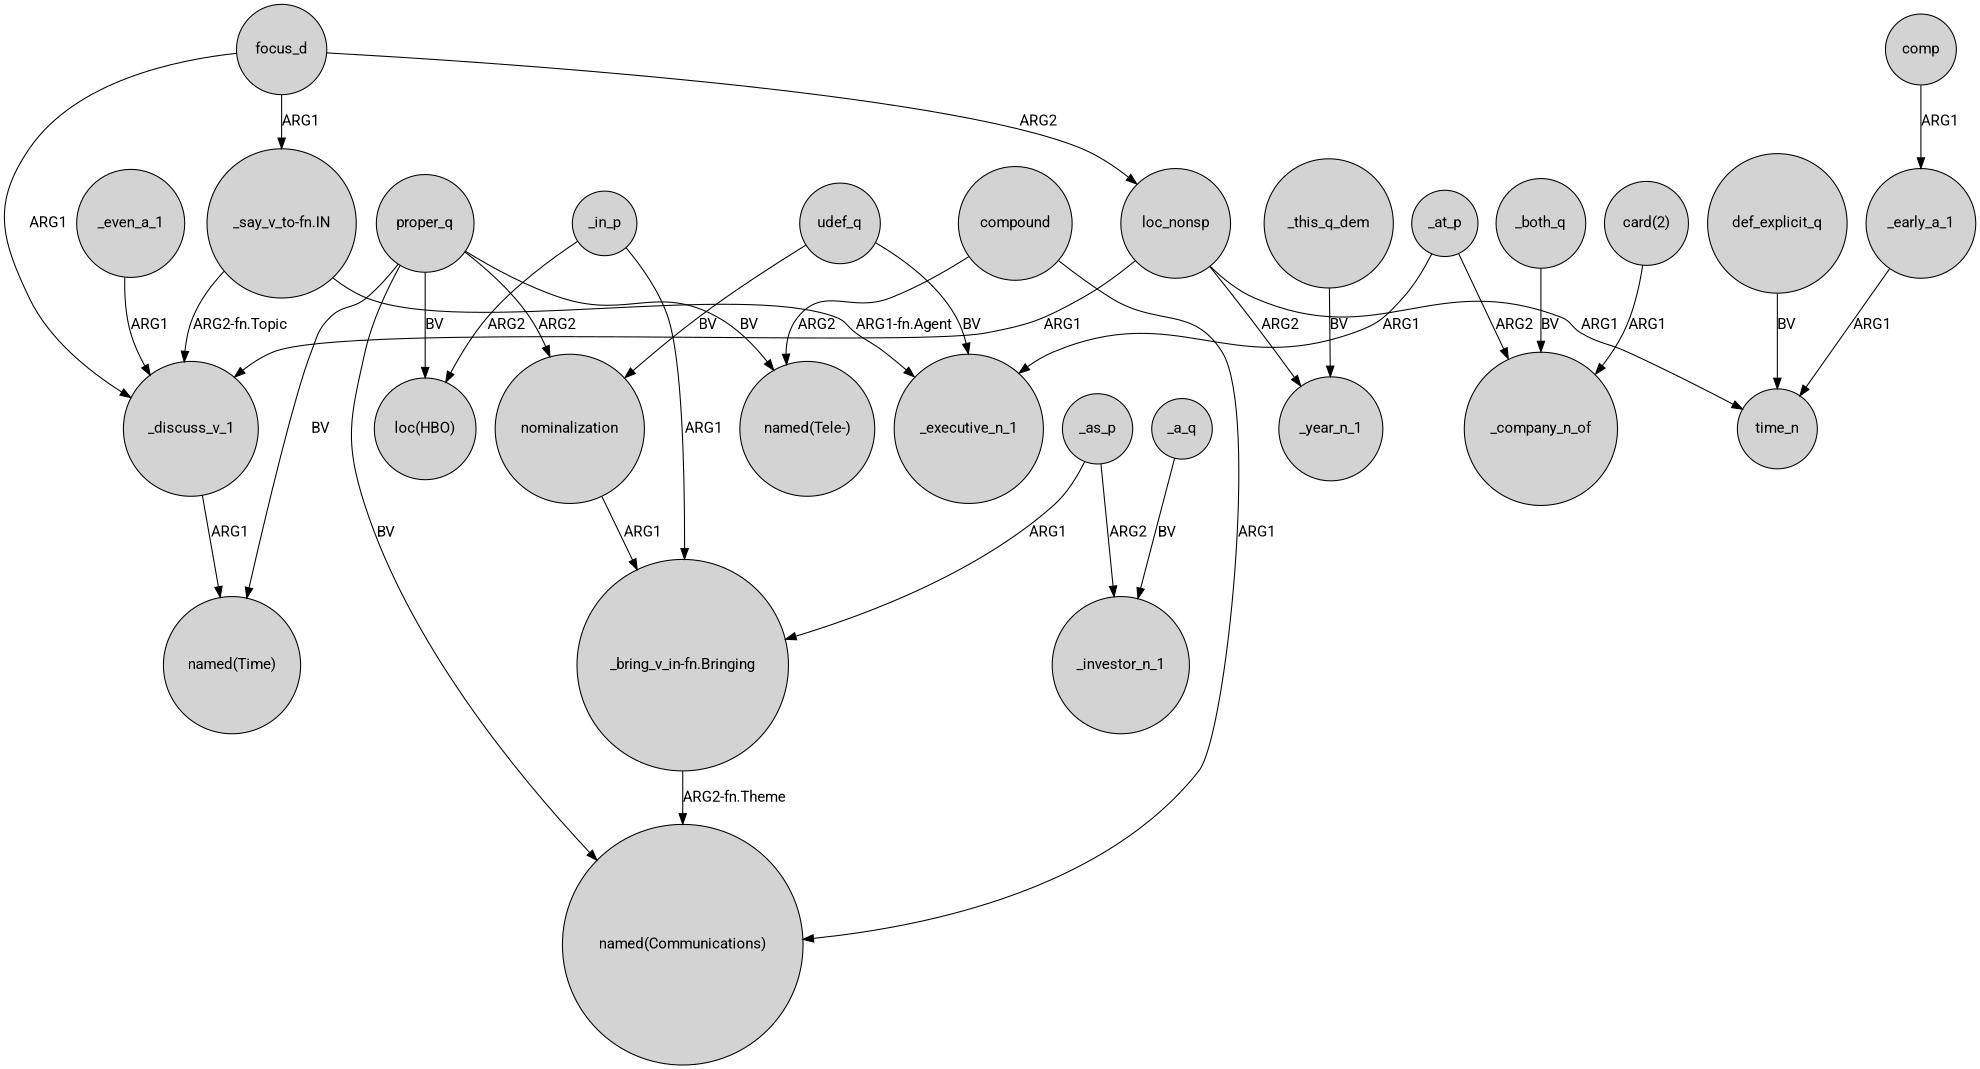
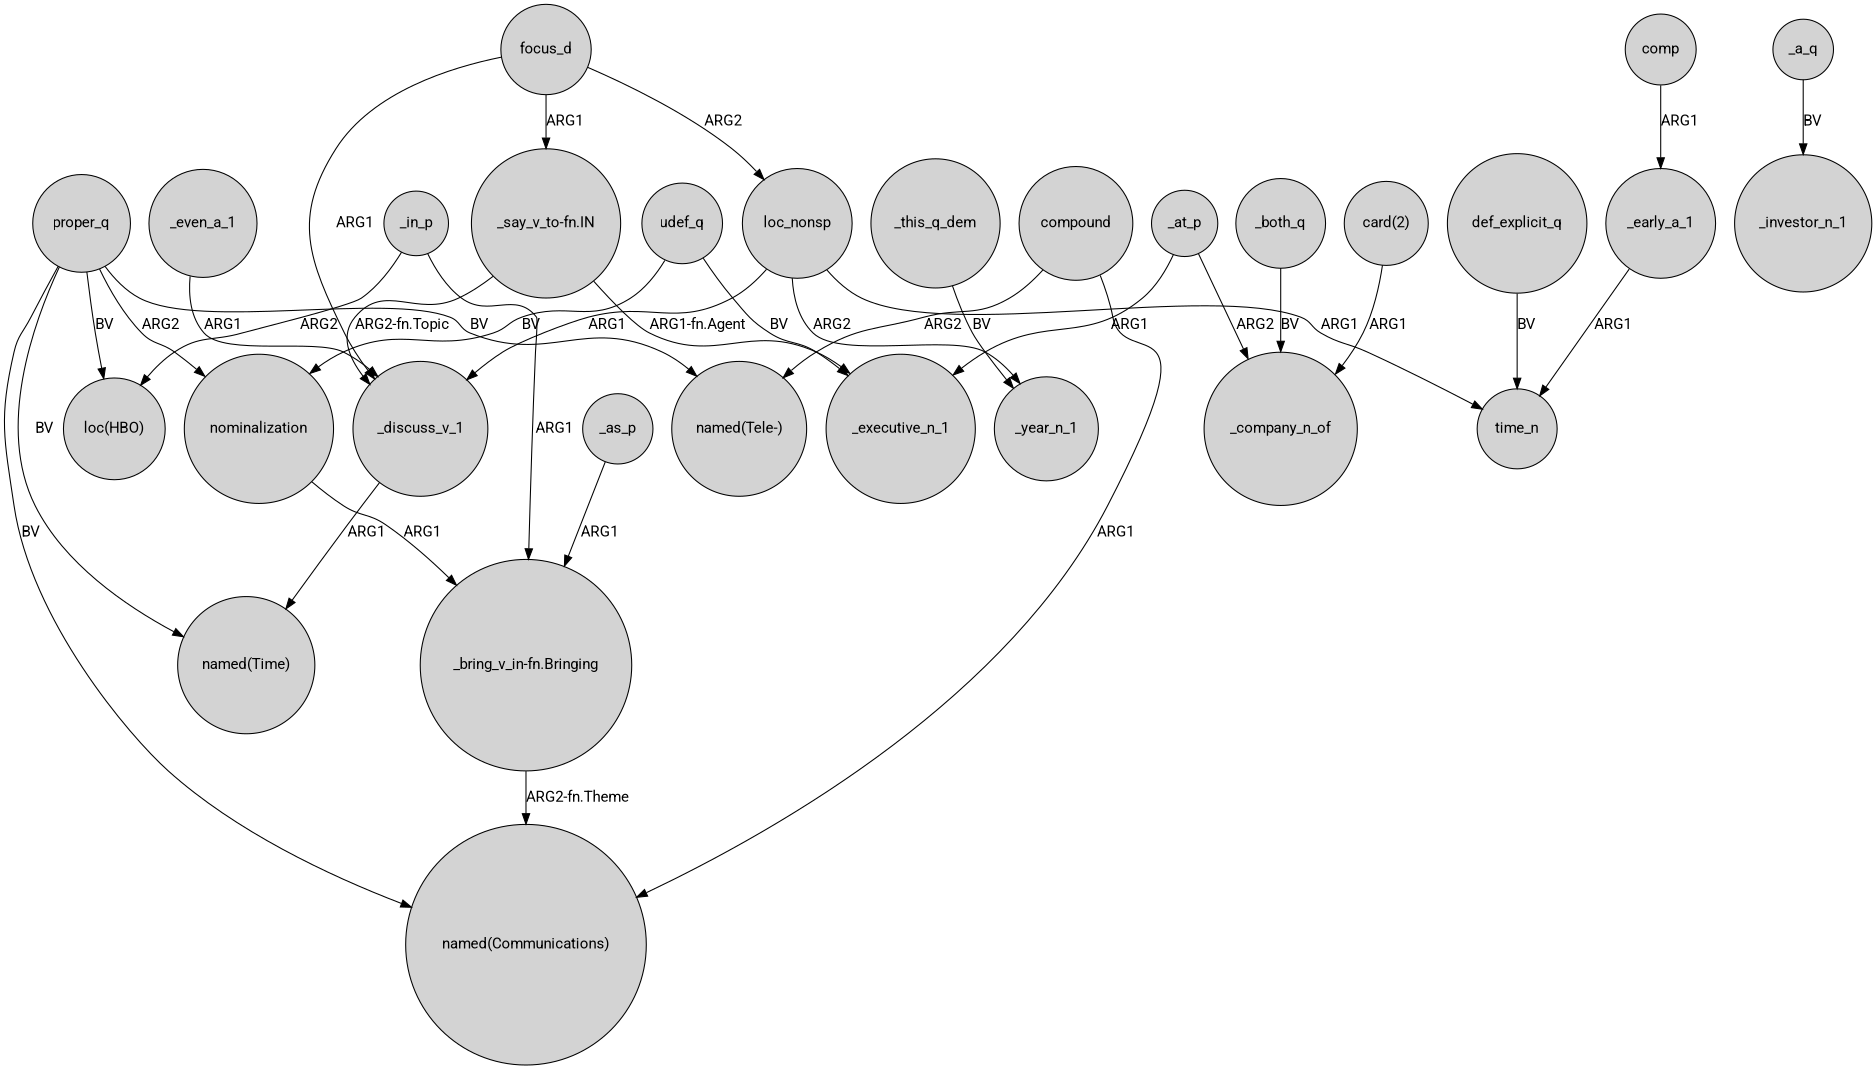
edge "_as_p" -> "_investor_n_1": removed, label "ARG2"
